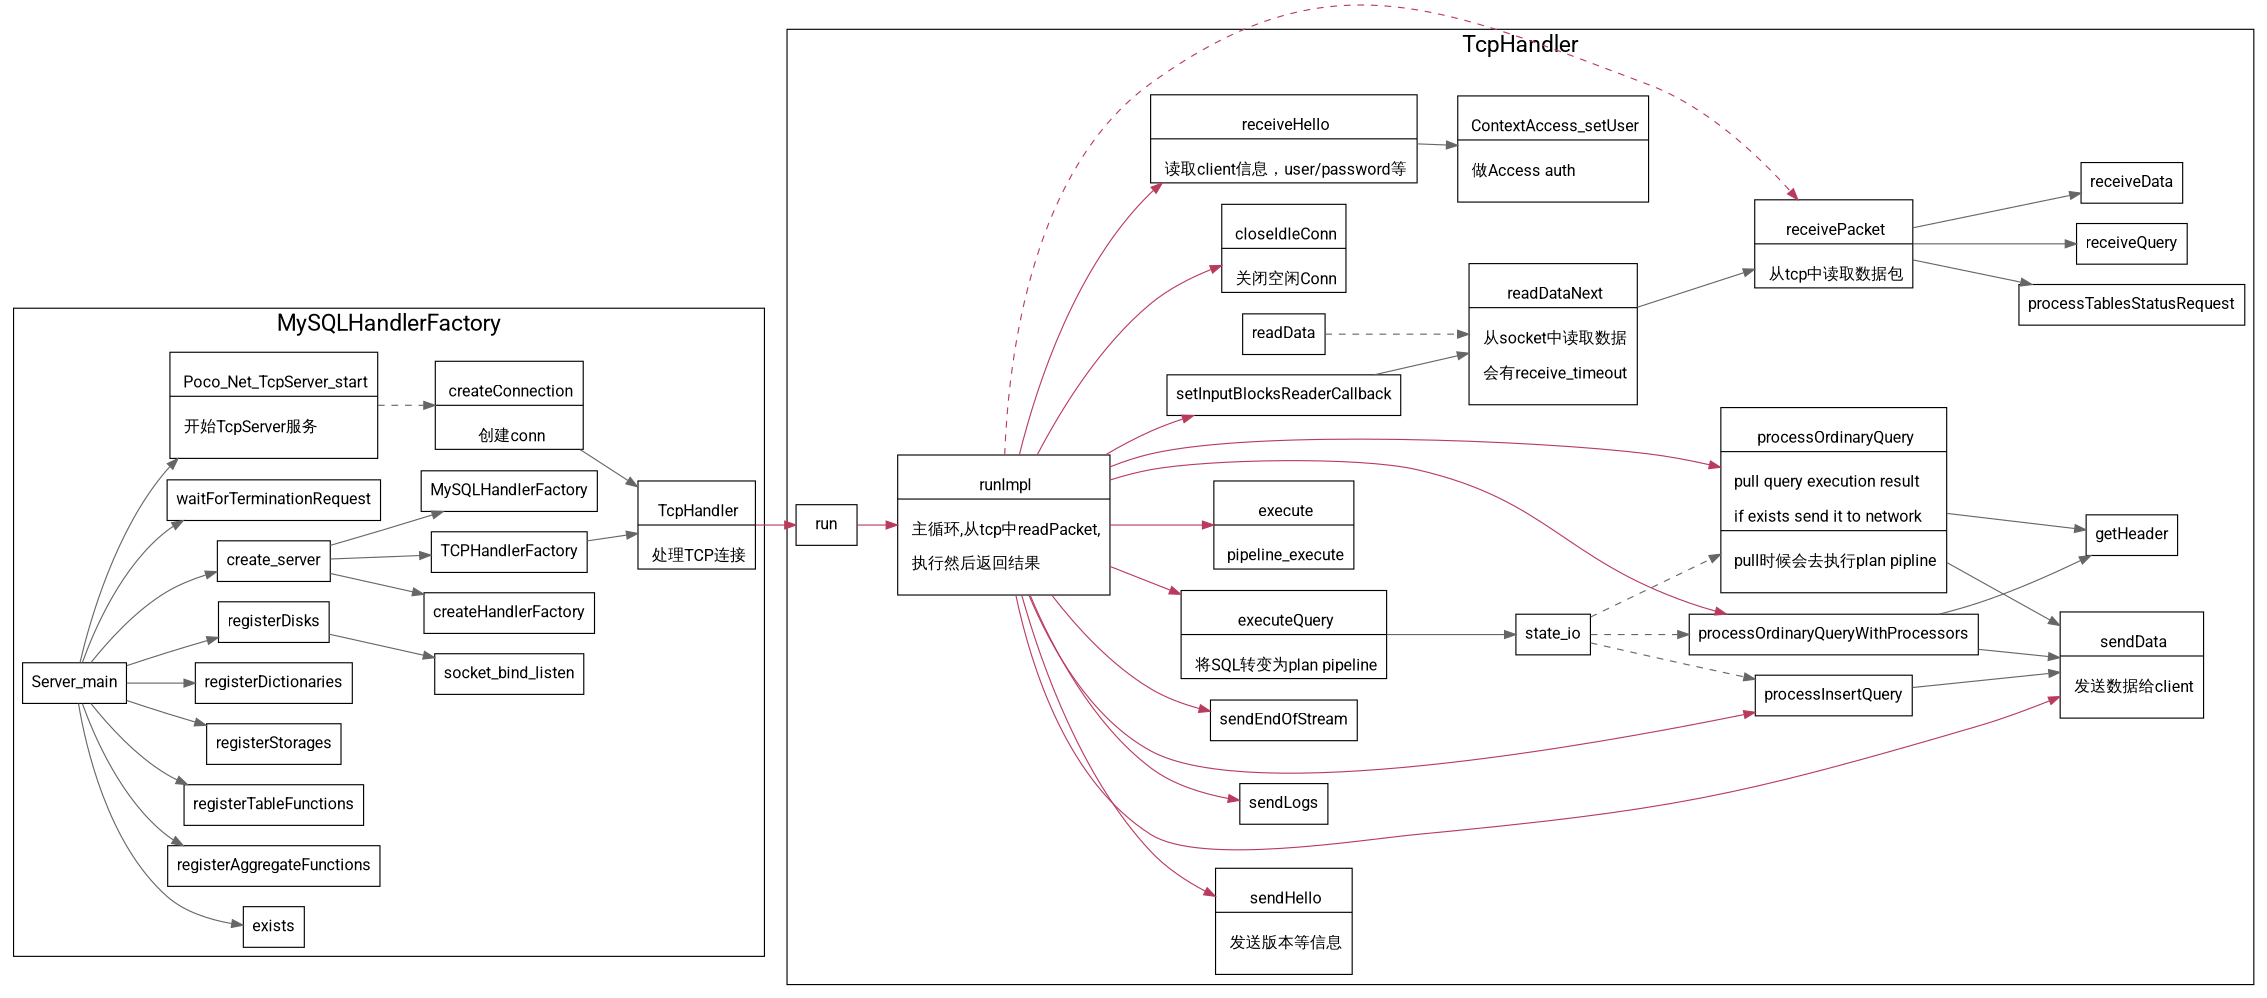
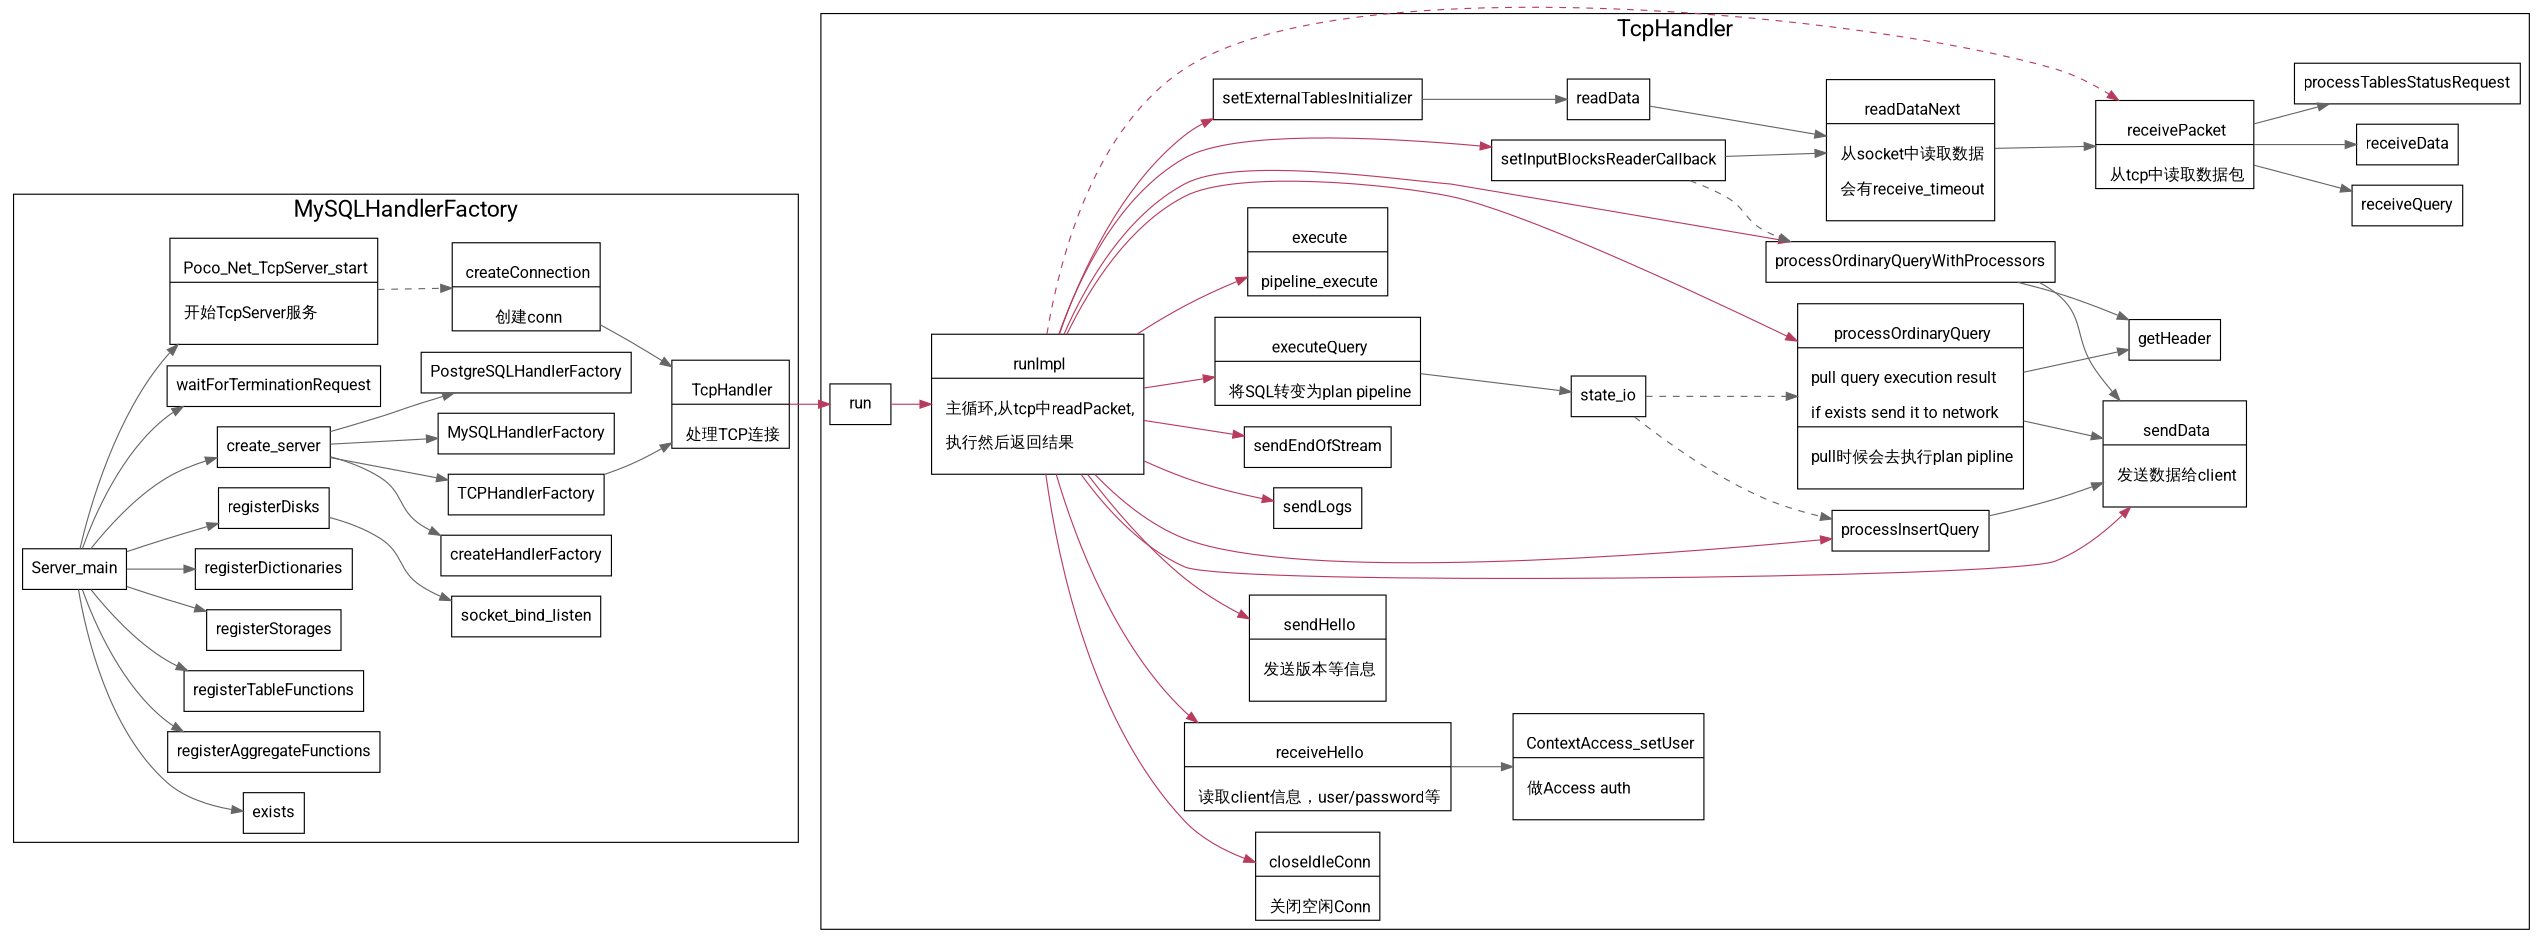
node "setExternalTablesInitializer": added
edge "readData" -> "readDataNext": style dashed -> solid
node "PostgreSQLHandlerFactory": added
edge "state_io" -> "processOrdinaryQueryWithProcessors": now "setInputBlocksReaderCallback" -> "processOrdinaryQueryWithProcessors"
